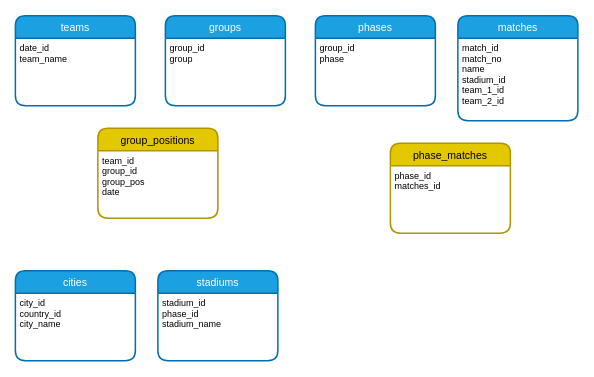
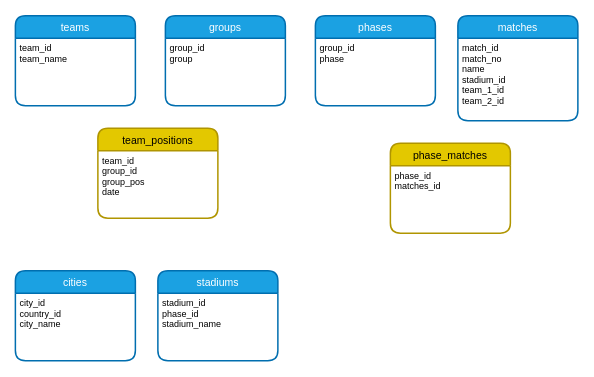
node "date_id team_name": label "date_id team_name" -> "team_id team_name"
node "group_positions": label "group_positions" -> "team_positions"
